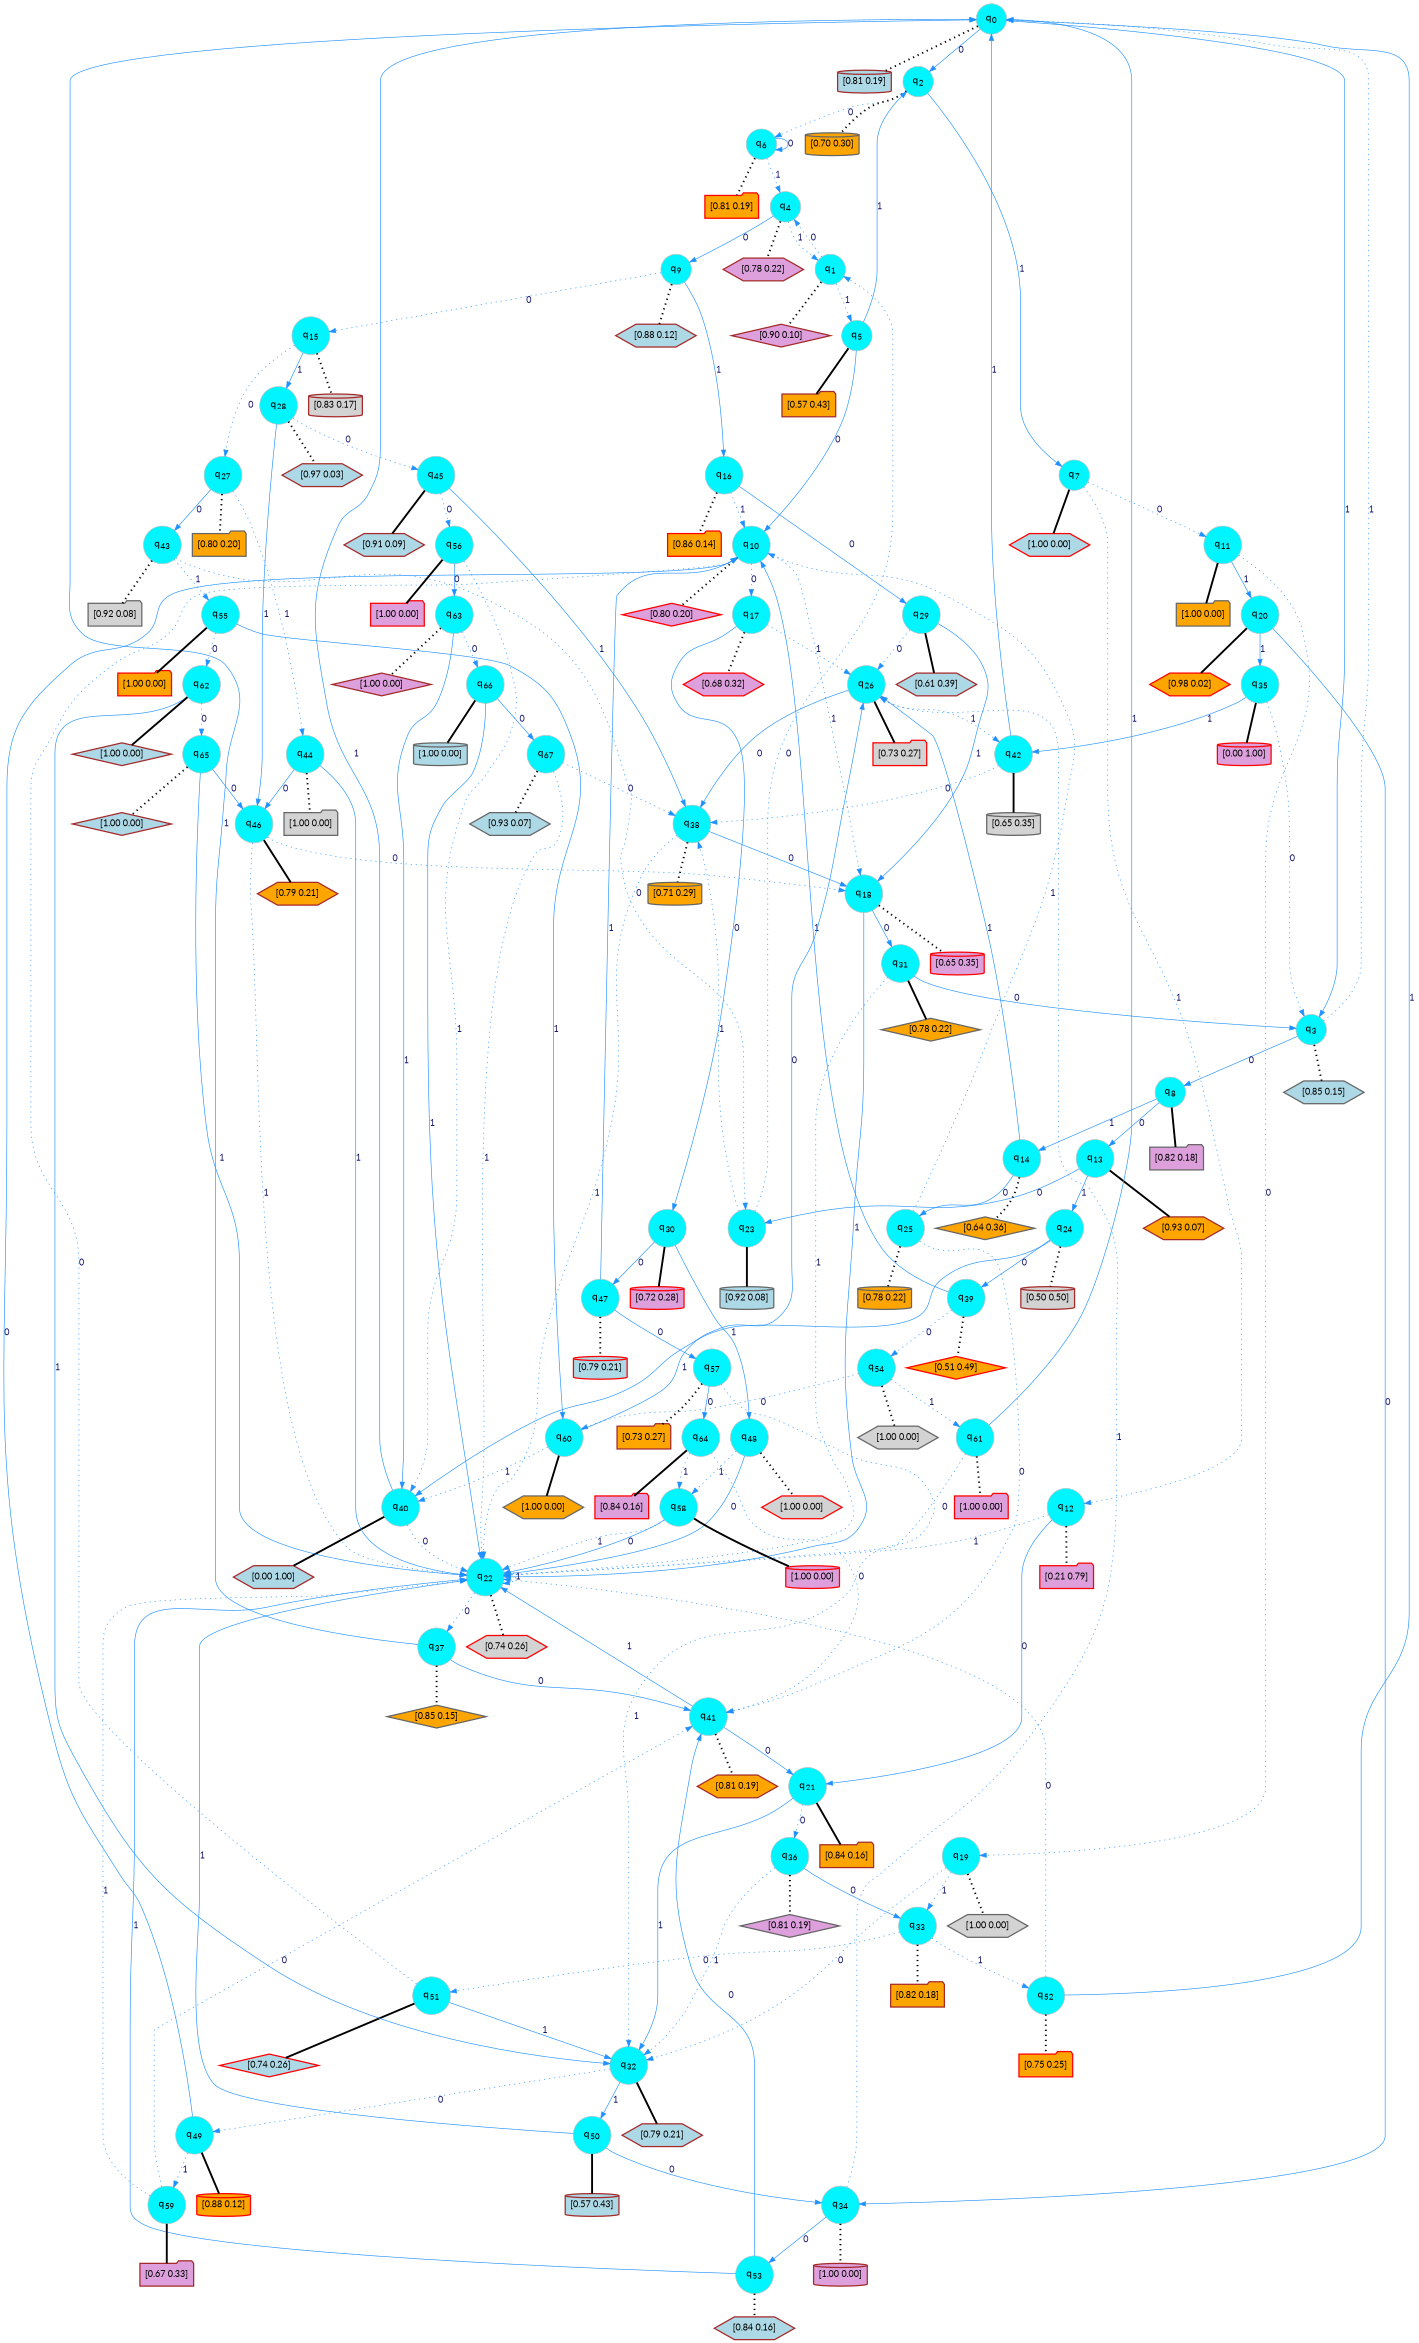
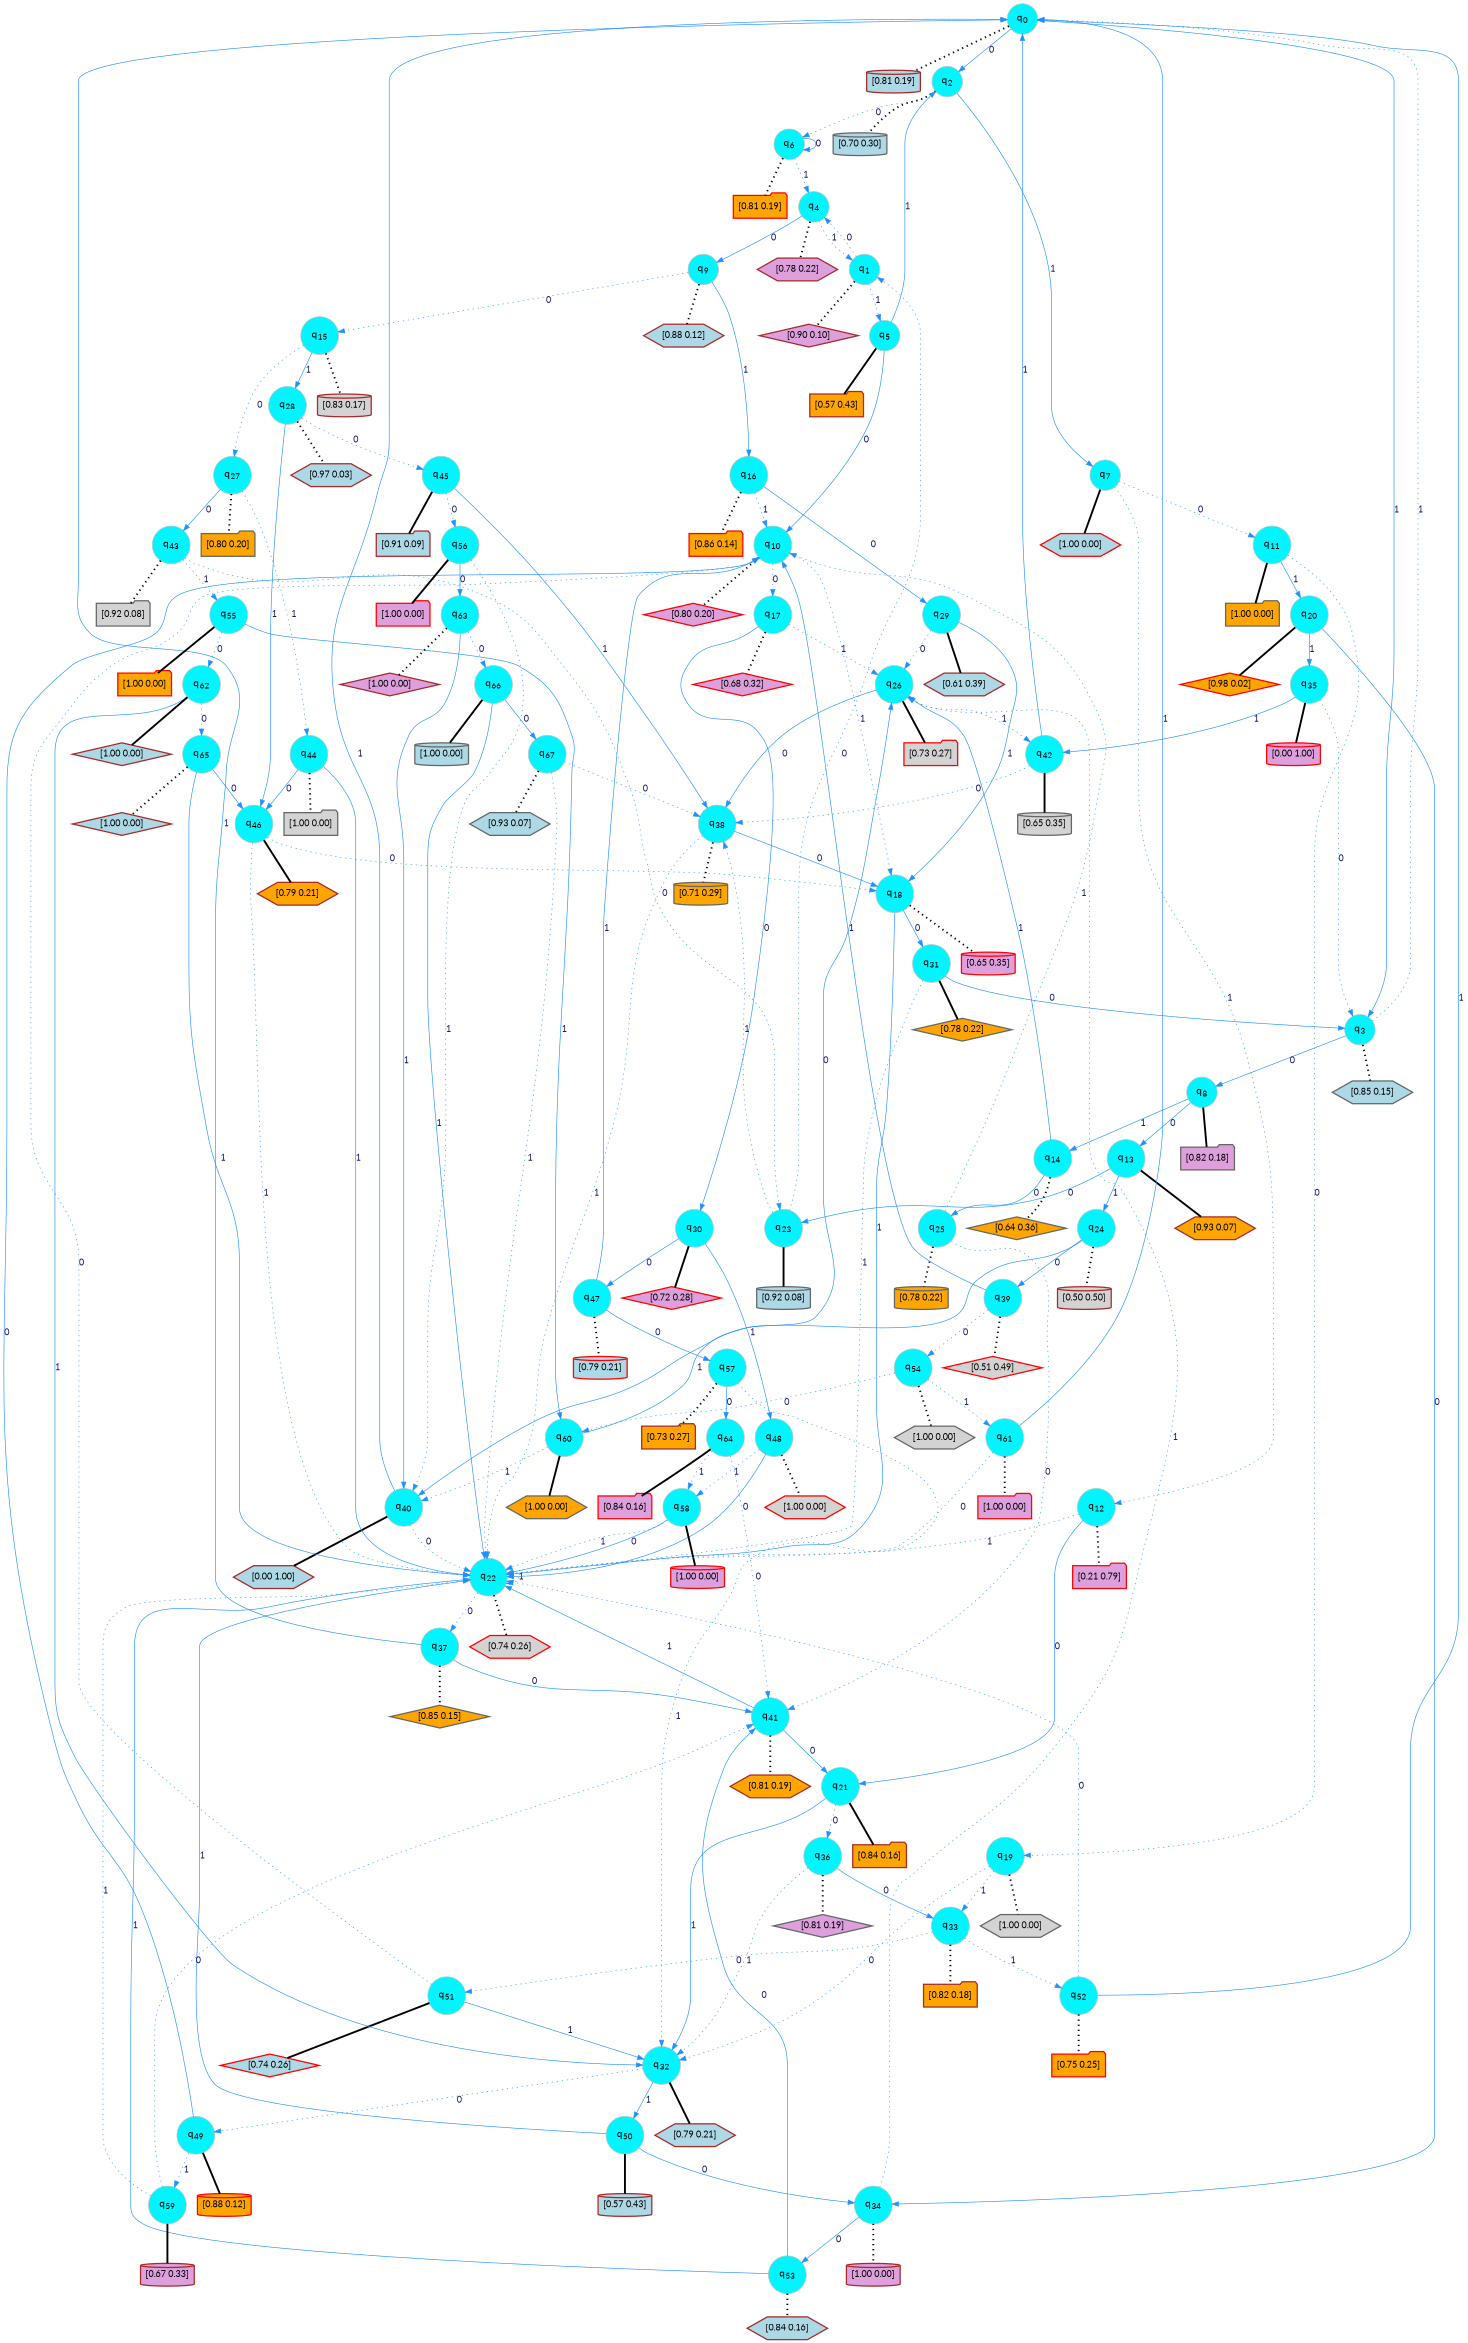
node "[0.70 0.30]": fillcolor orange -> lightblue
node "[0.91 0.09]": shape hexagon -> folder
node "[0.68 0.32]": shape hexagon -> diamond
node "[0.98 0.02]": shape hexagon -> diamond
node "[0.72 0.28]": shape cylinder -> diamond
node "[0.51 0.49]": fillcolor orange -> lightgrey
node "[0.67 0.33]": shape folder -> cylinder
